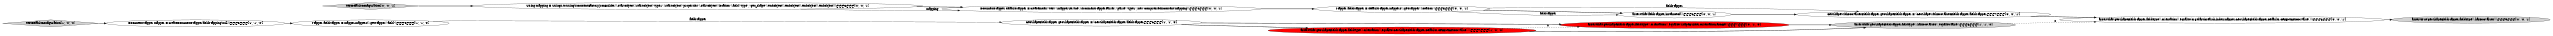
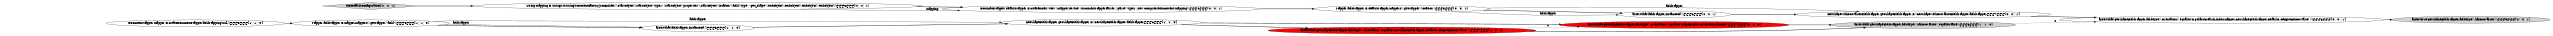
node "testDefaultConfiguration['1', '0', '0']": removed
node "assertThat(fieldMapper,instanceOf())@@@5@@@['1', '1', '0']": added
